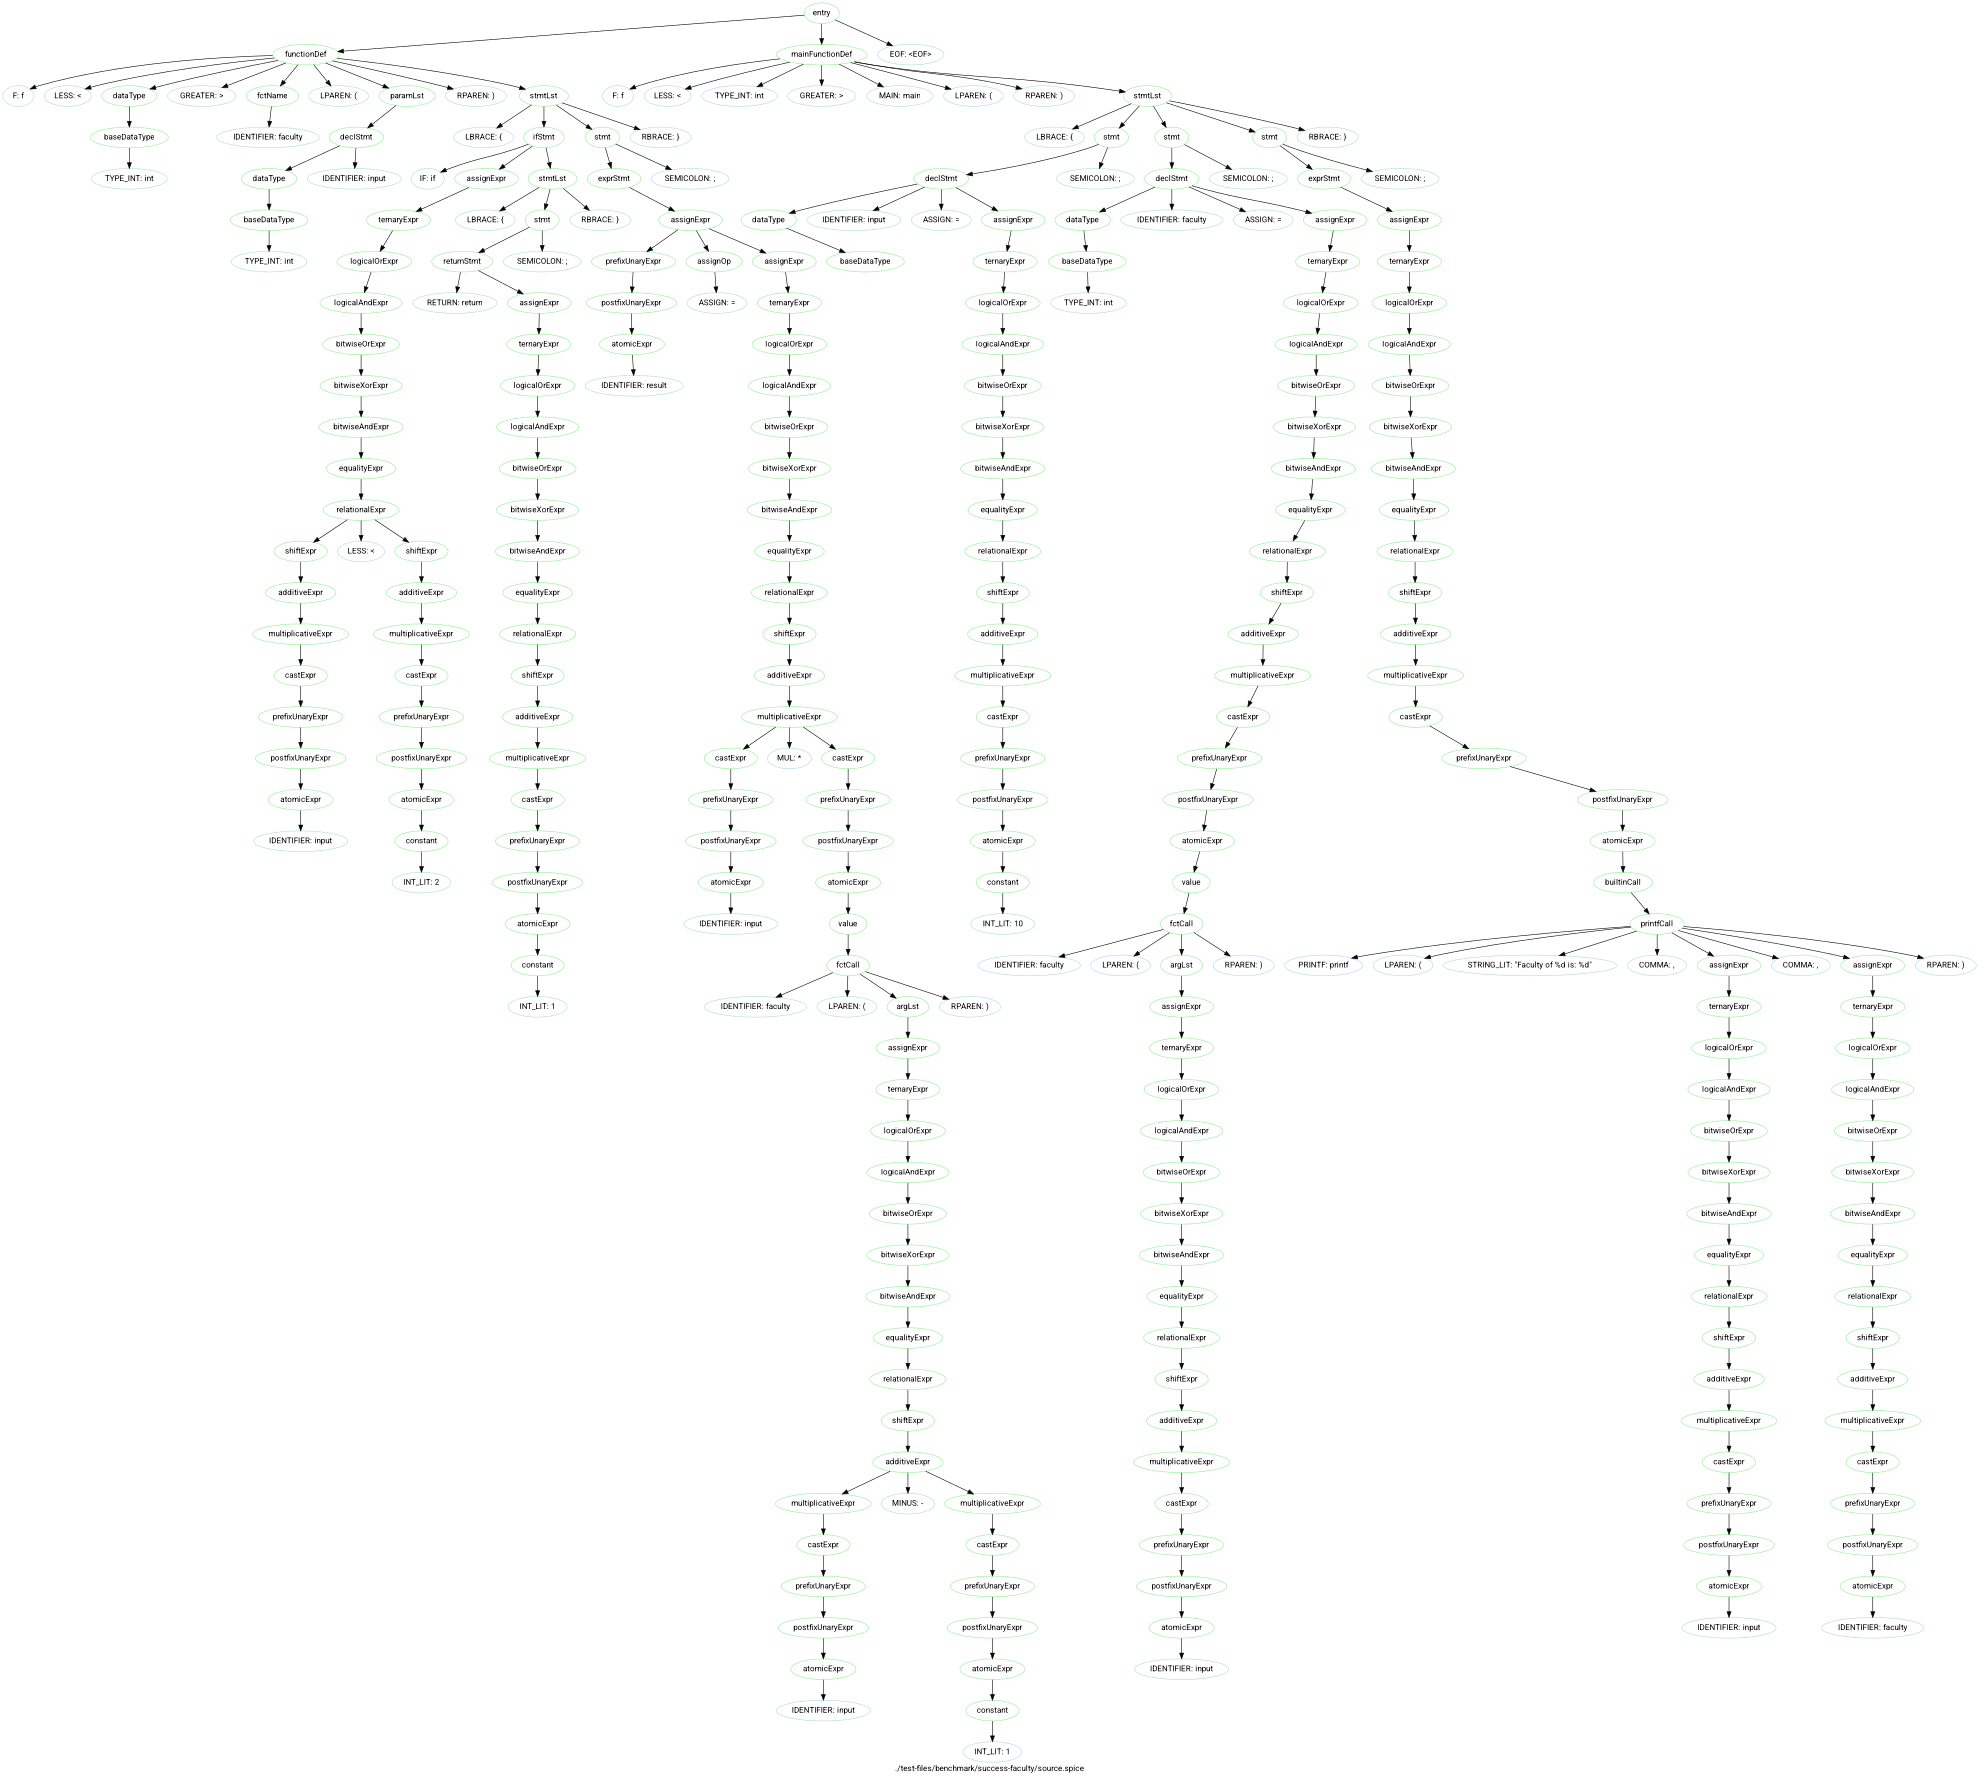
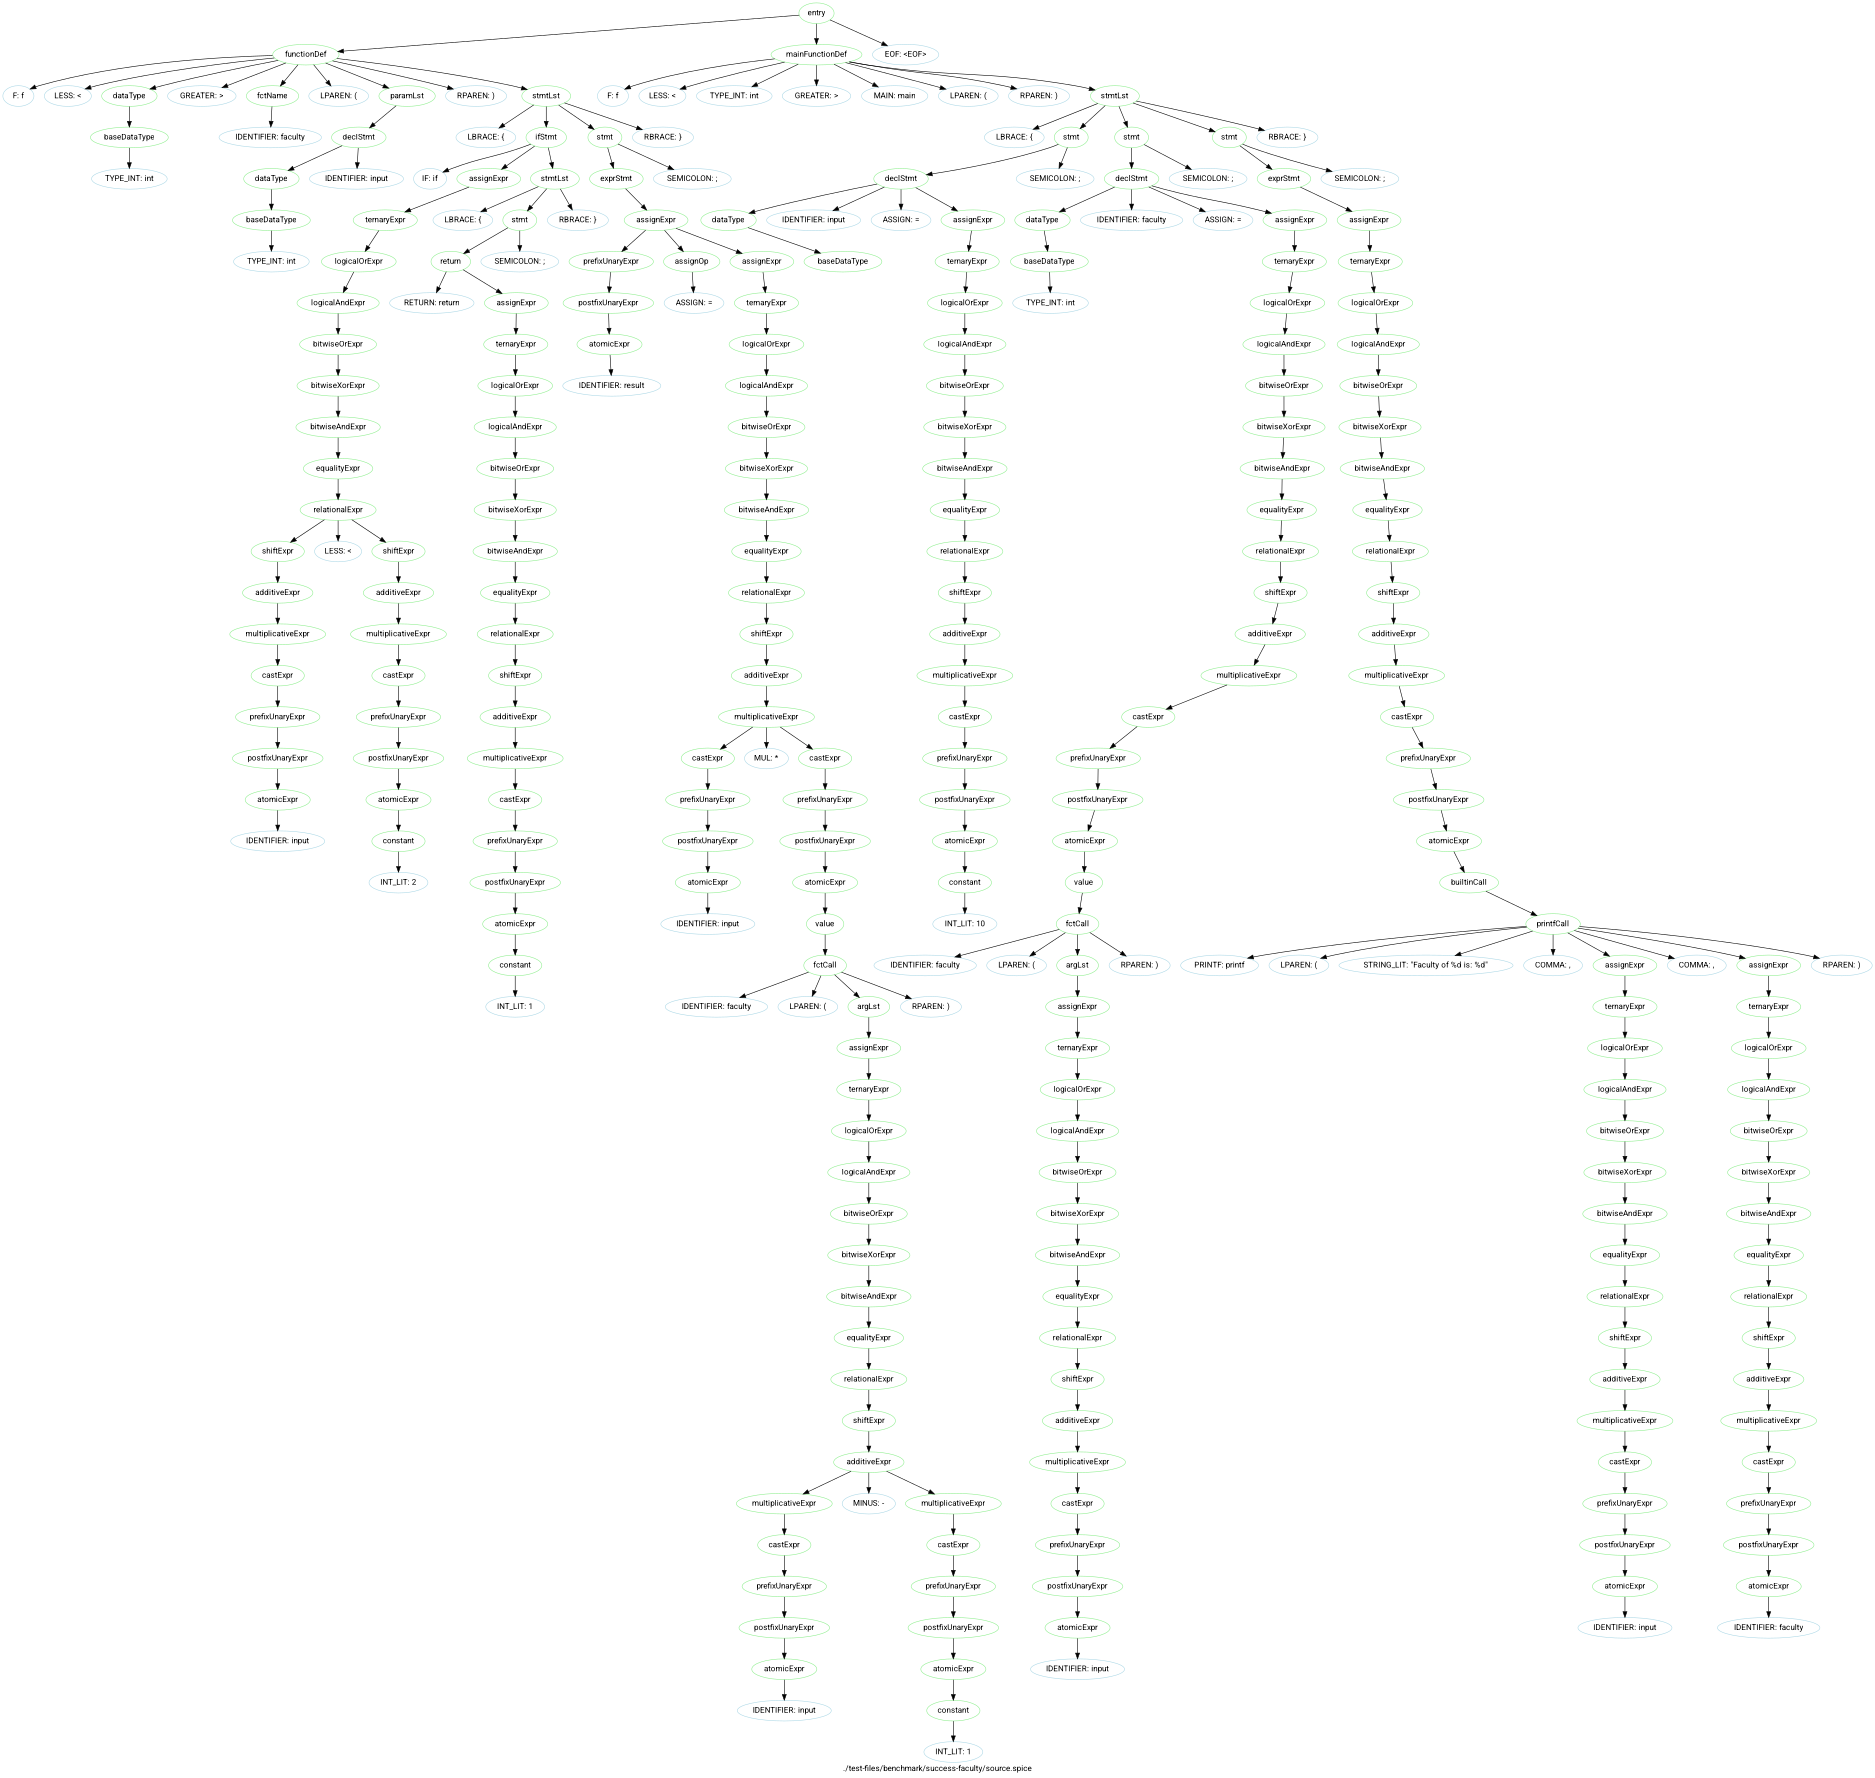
node "returnStmt": label "returnStmt" -> "return"
